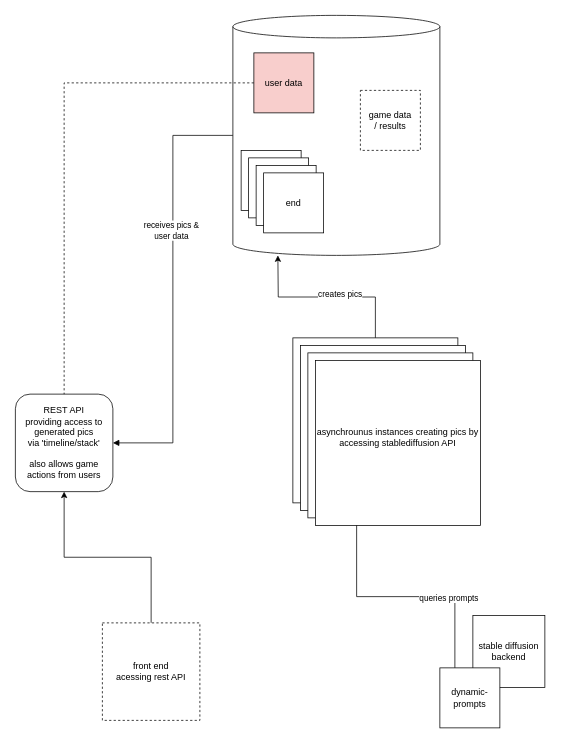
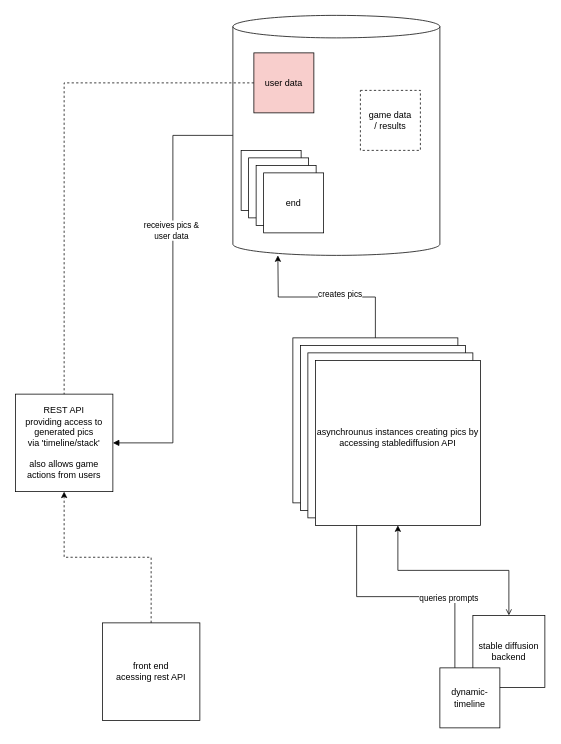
node "REST API providing access to generated pics via 'timeline/stack' also allows game actions from users": shape rounded rectangle -> rectangle
edge "front end acessing rest API" -> "REST API providing access to generated pics via 'timeline/stack' also allows game actions from users": style solid -> dashed
edge "asynchrounus instances creating pics by accessing stablediffusion API" -- "stable diffusion backend": added
node "front end acessing rest API": style dashed -> solid
node "dynamic-prompts": label "dynamic-prompts" -> "dynamic-timeline"
